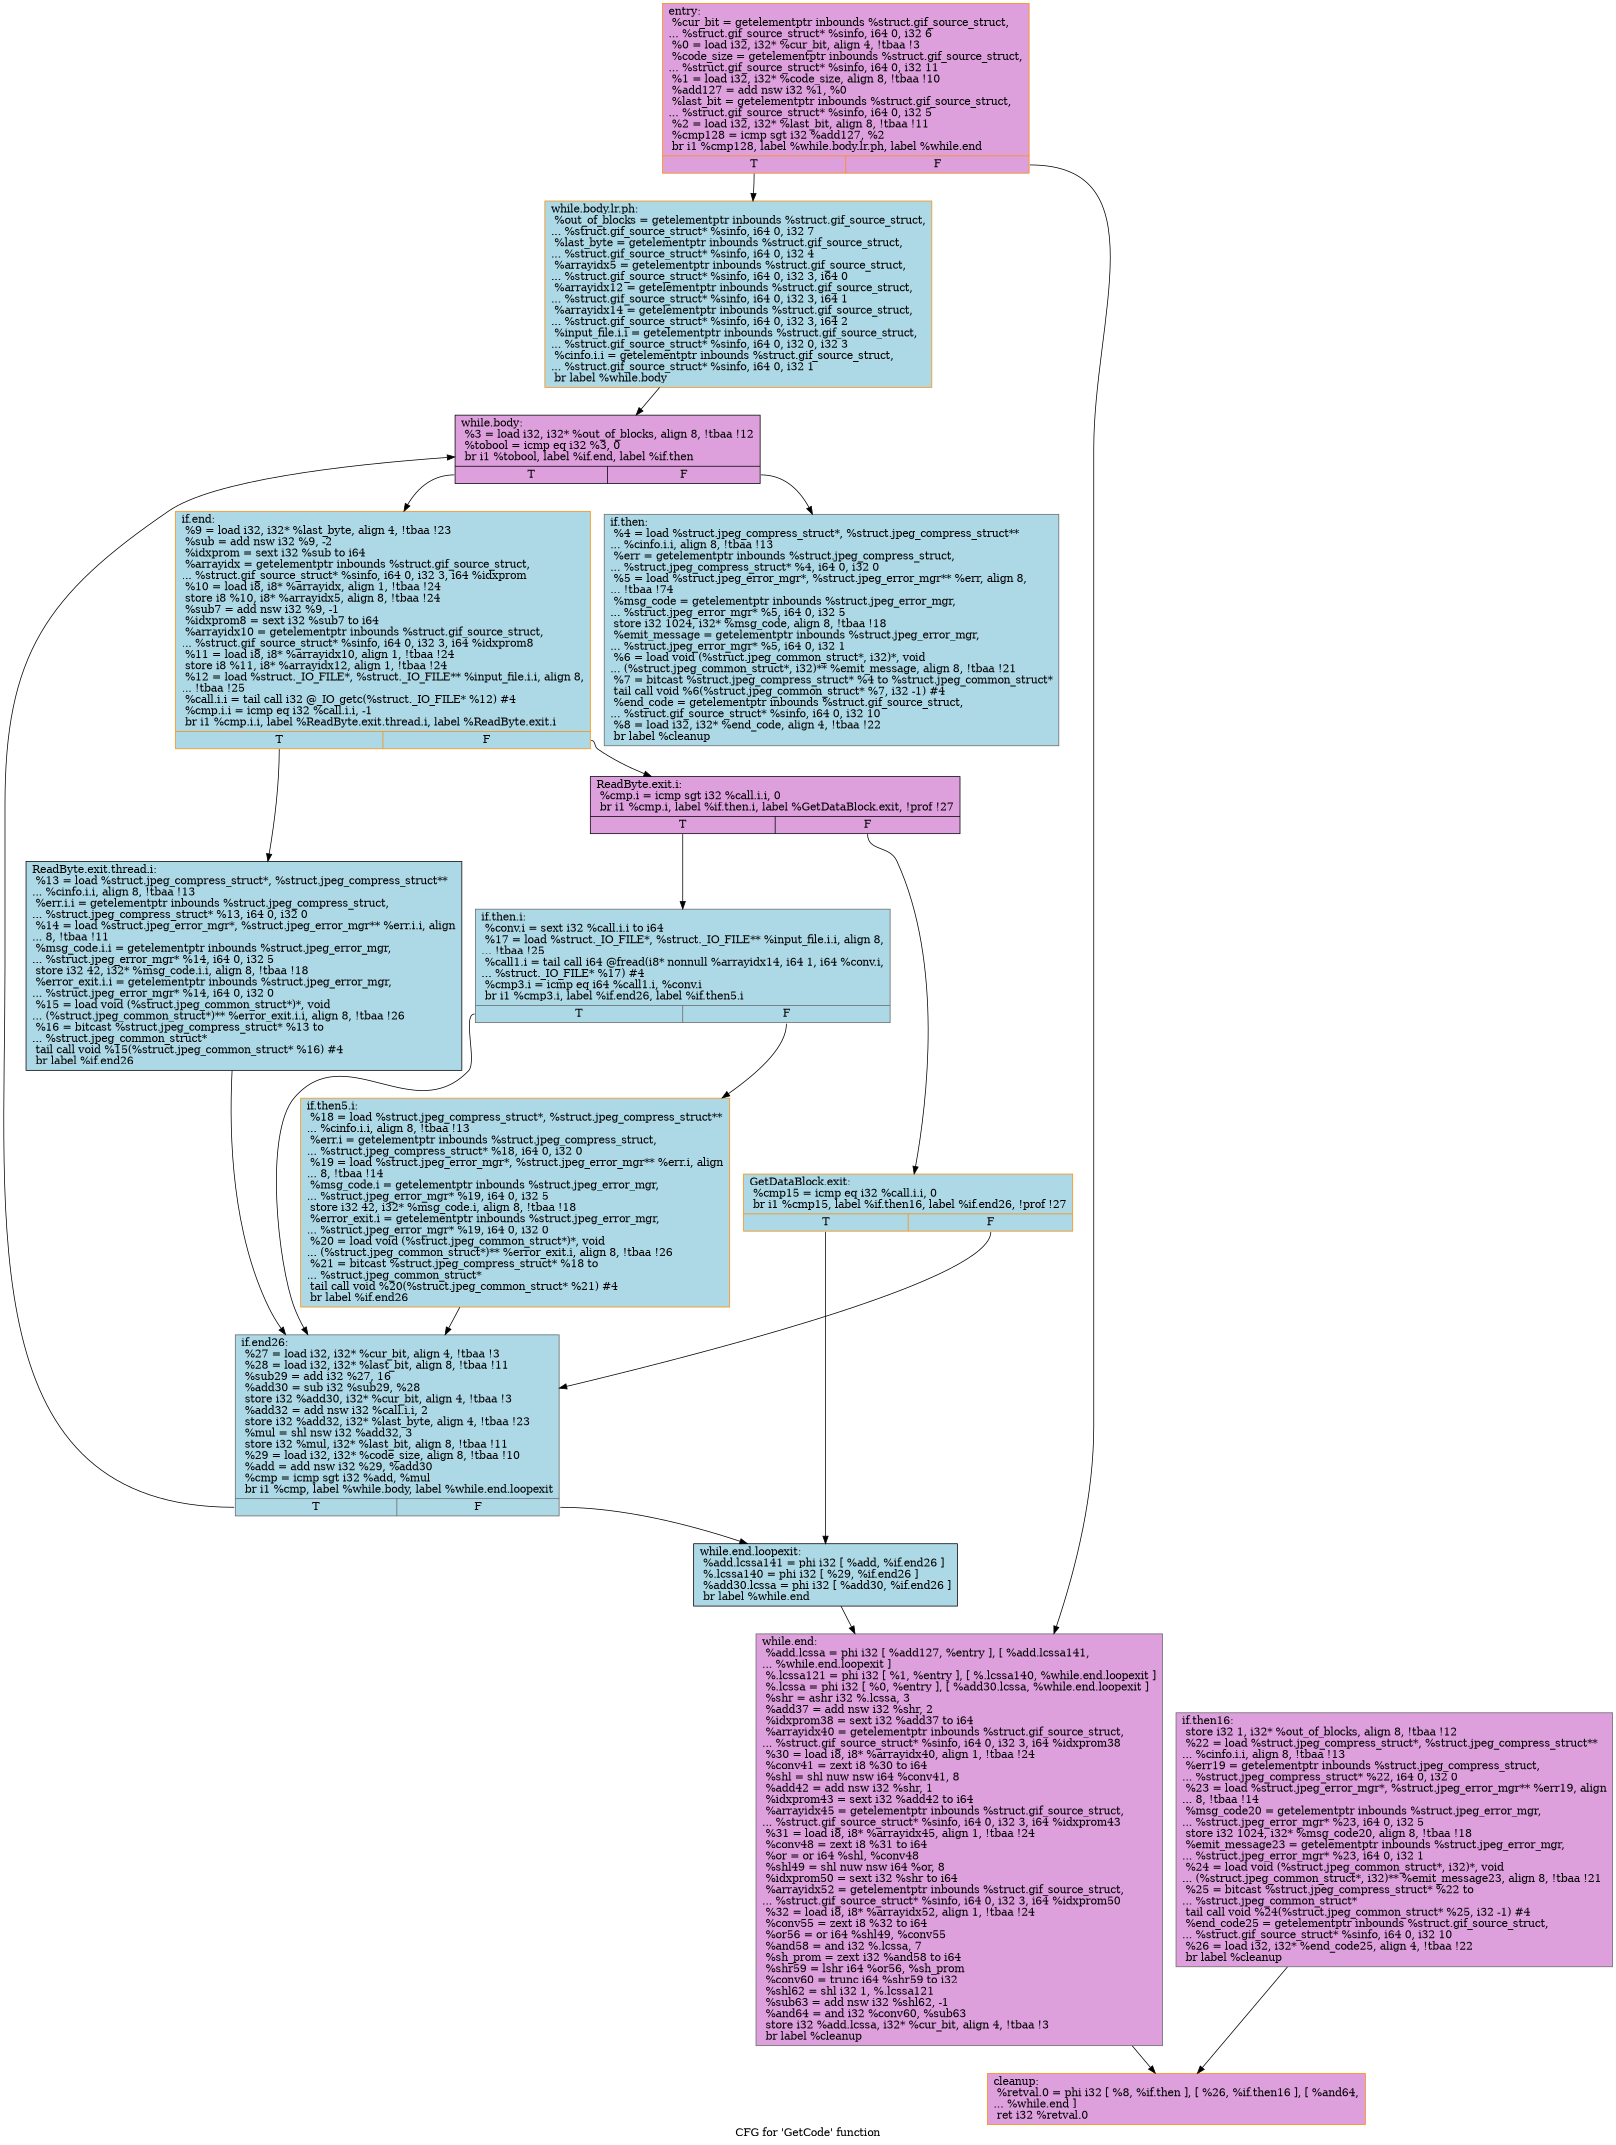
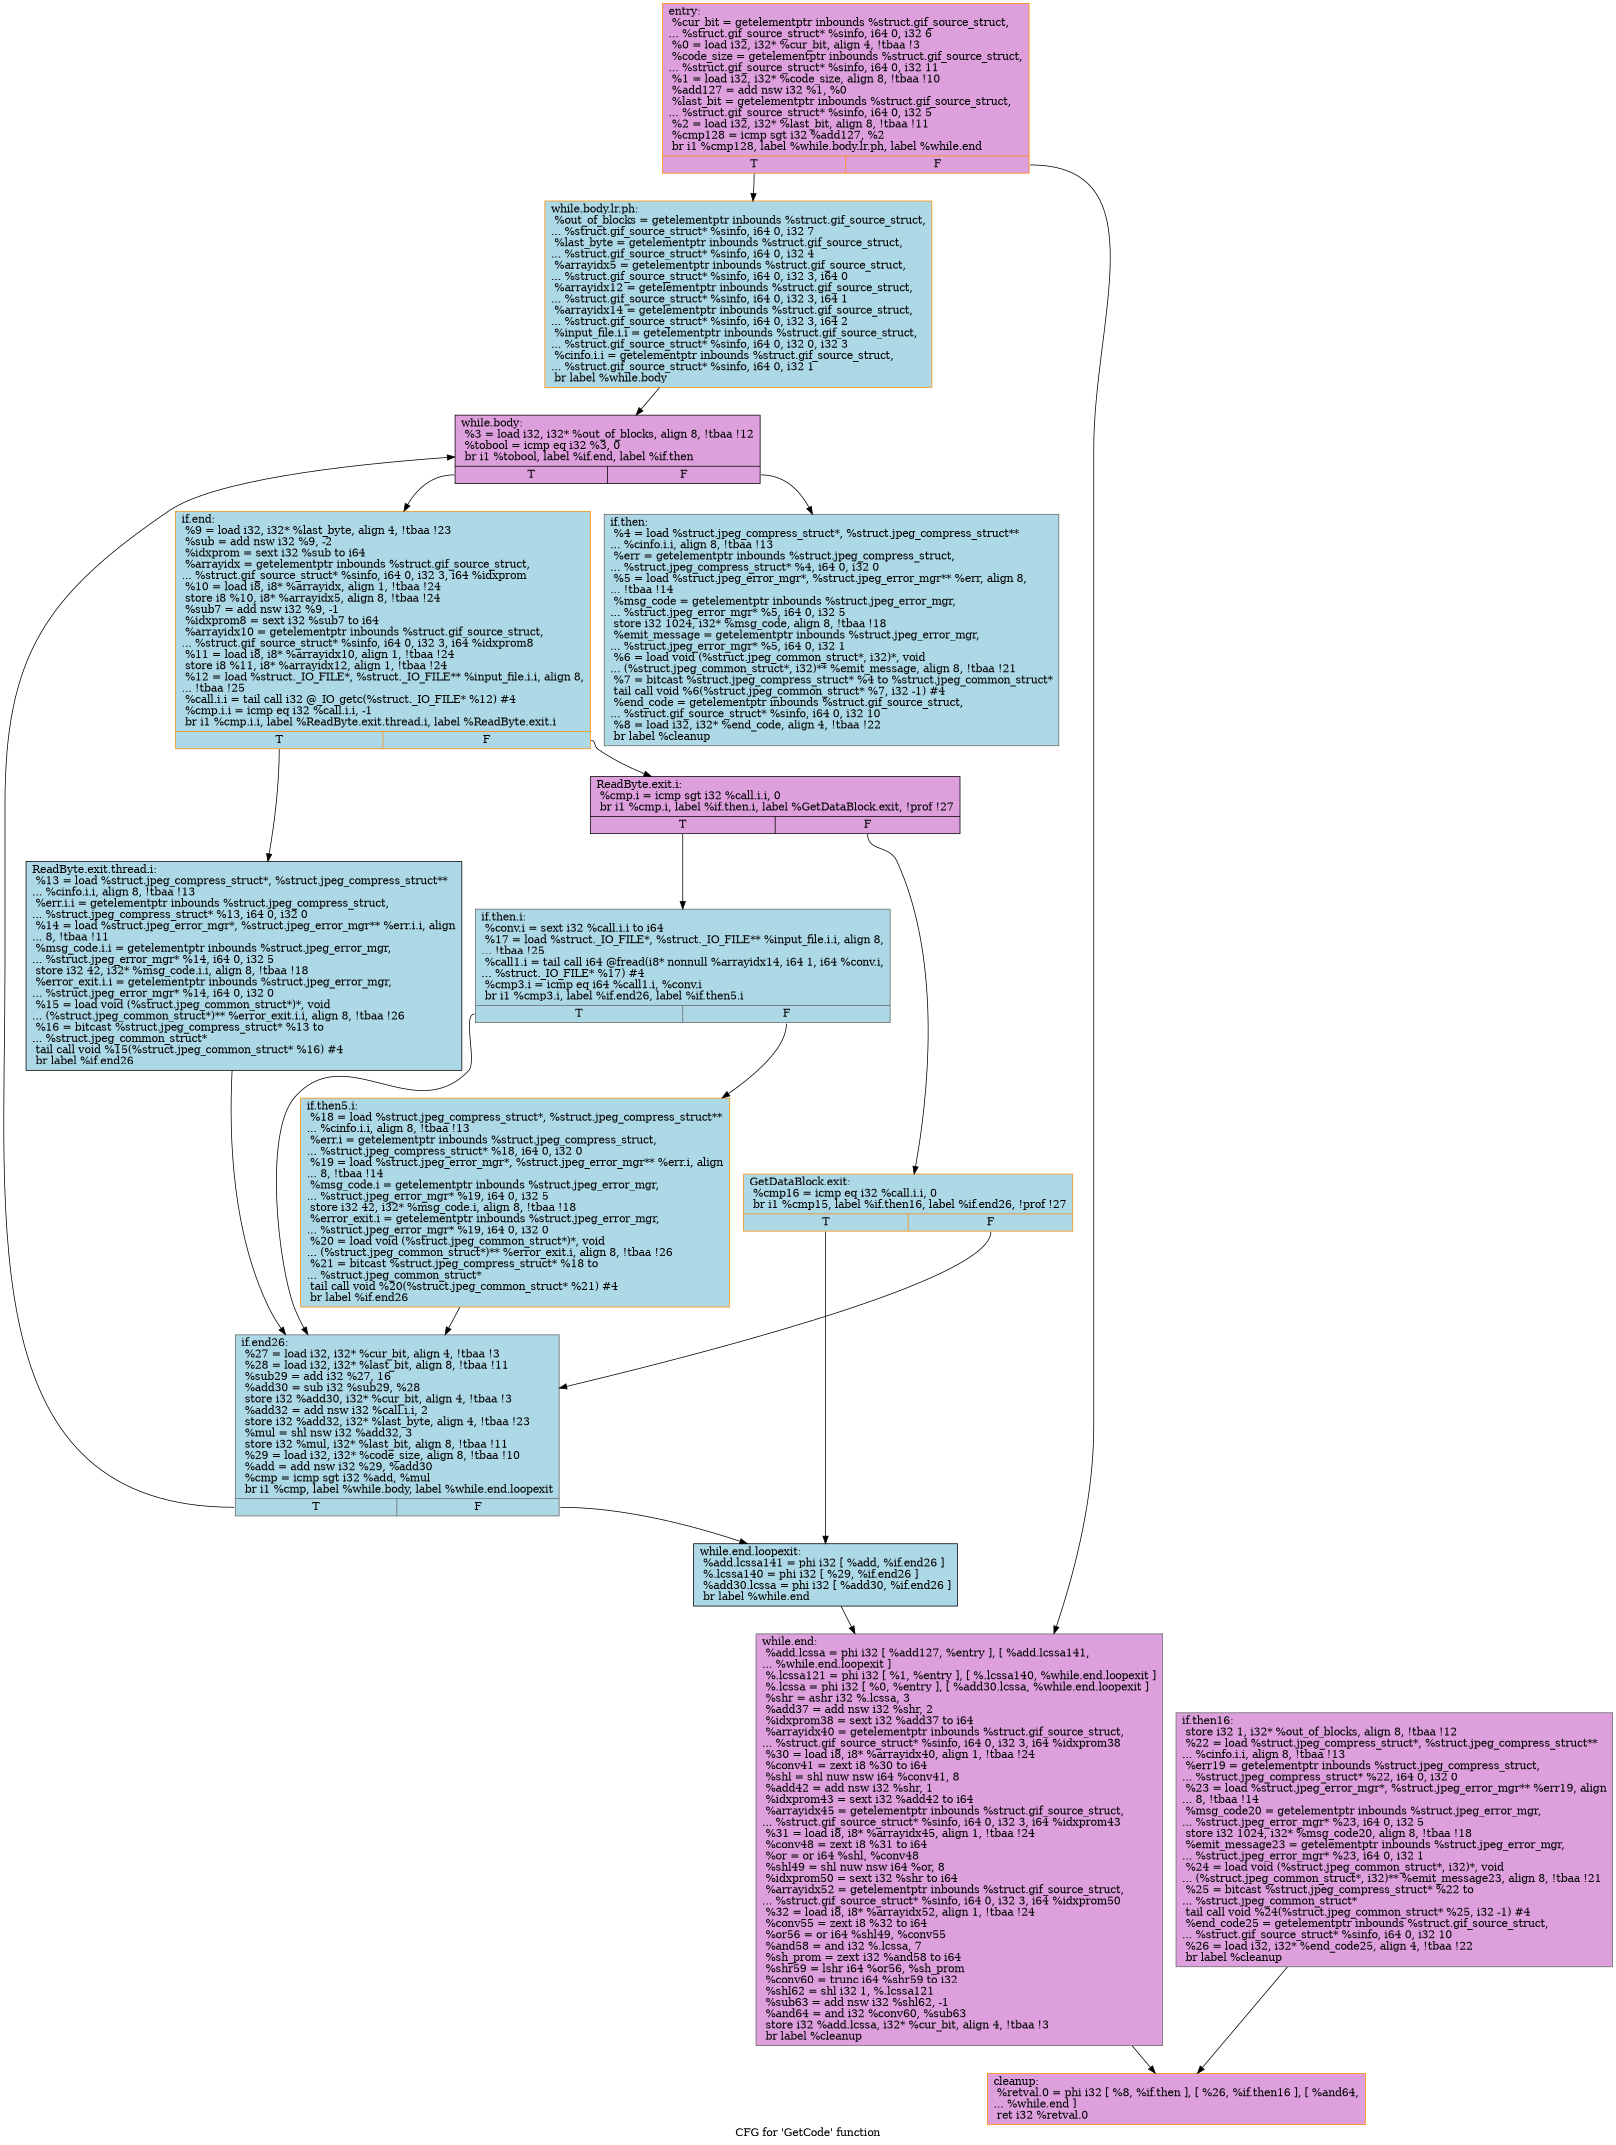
node "if.then:": text "... !tbaa !74" -> "... !tbaa !14"
node "GetDataBlock.exit:": text "%cmp15 = icmp eq i32 %call.i.i, 0" -> "%cmp16 = icmp eq i32 %call.i.i, 0"
